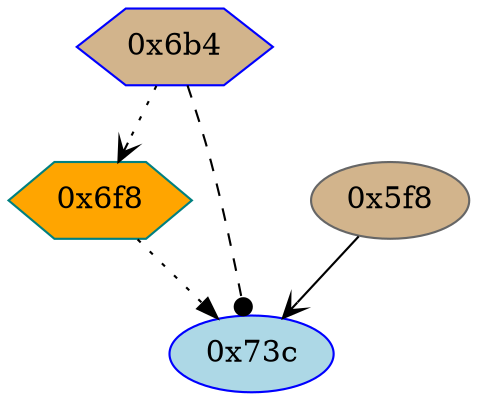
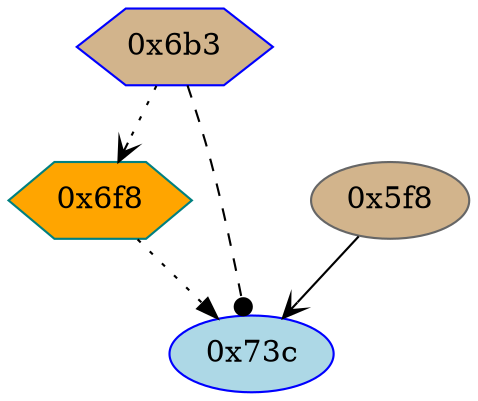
node "0x6b4": label "0x6b4" -> "0x6b3"
